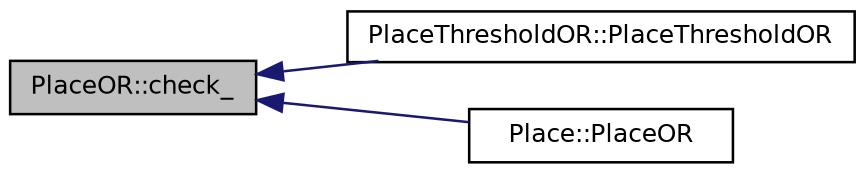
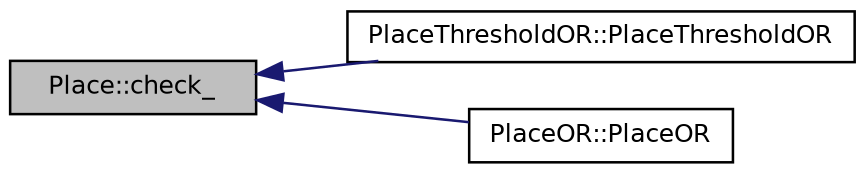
node "PlaceOR::check_": label "PlaceOR::check_" -> "Place::check_"
node "Place::PlaceOR": label "Place::PlaceOR" -> "PlaceOR::PlaceOR"
